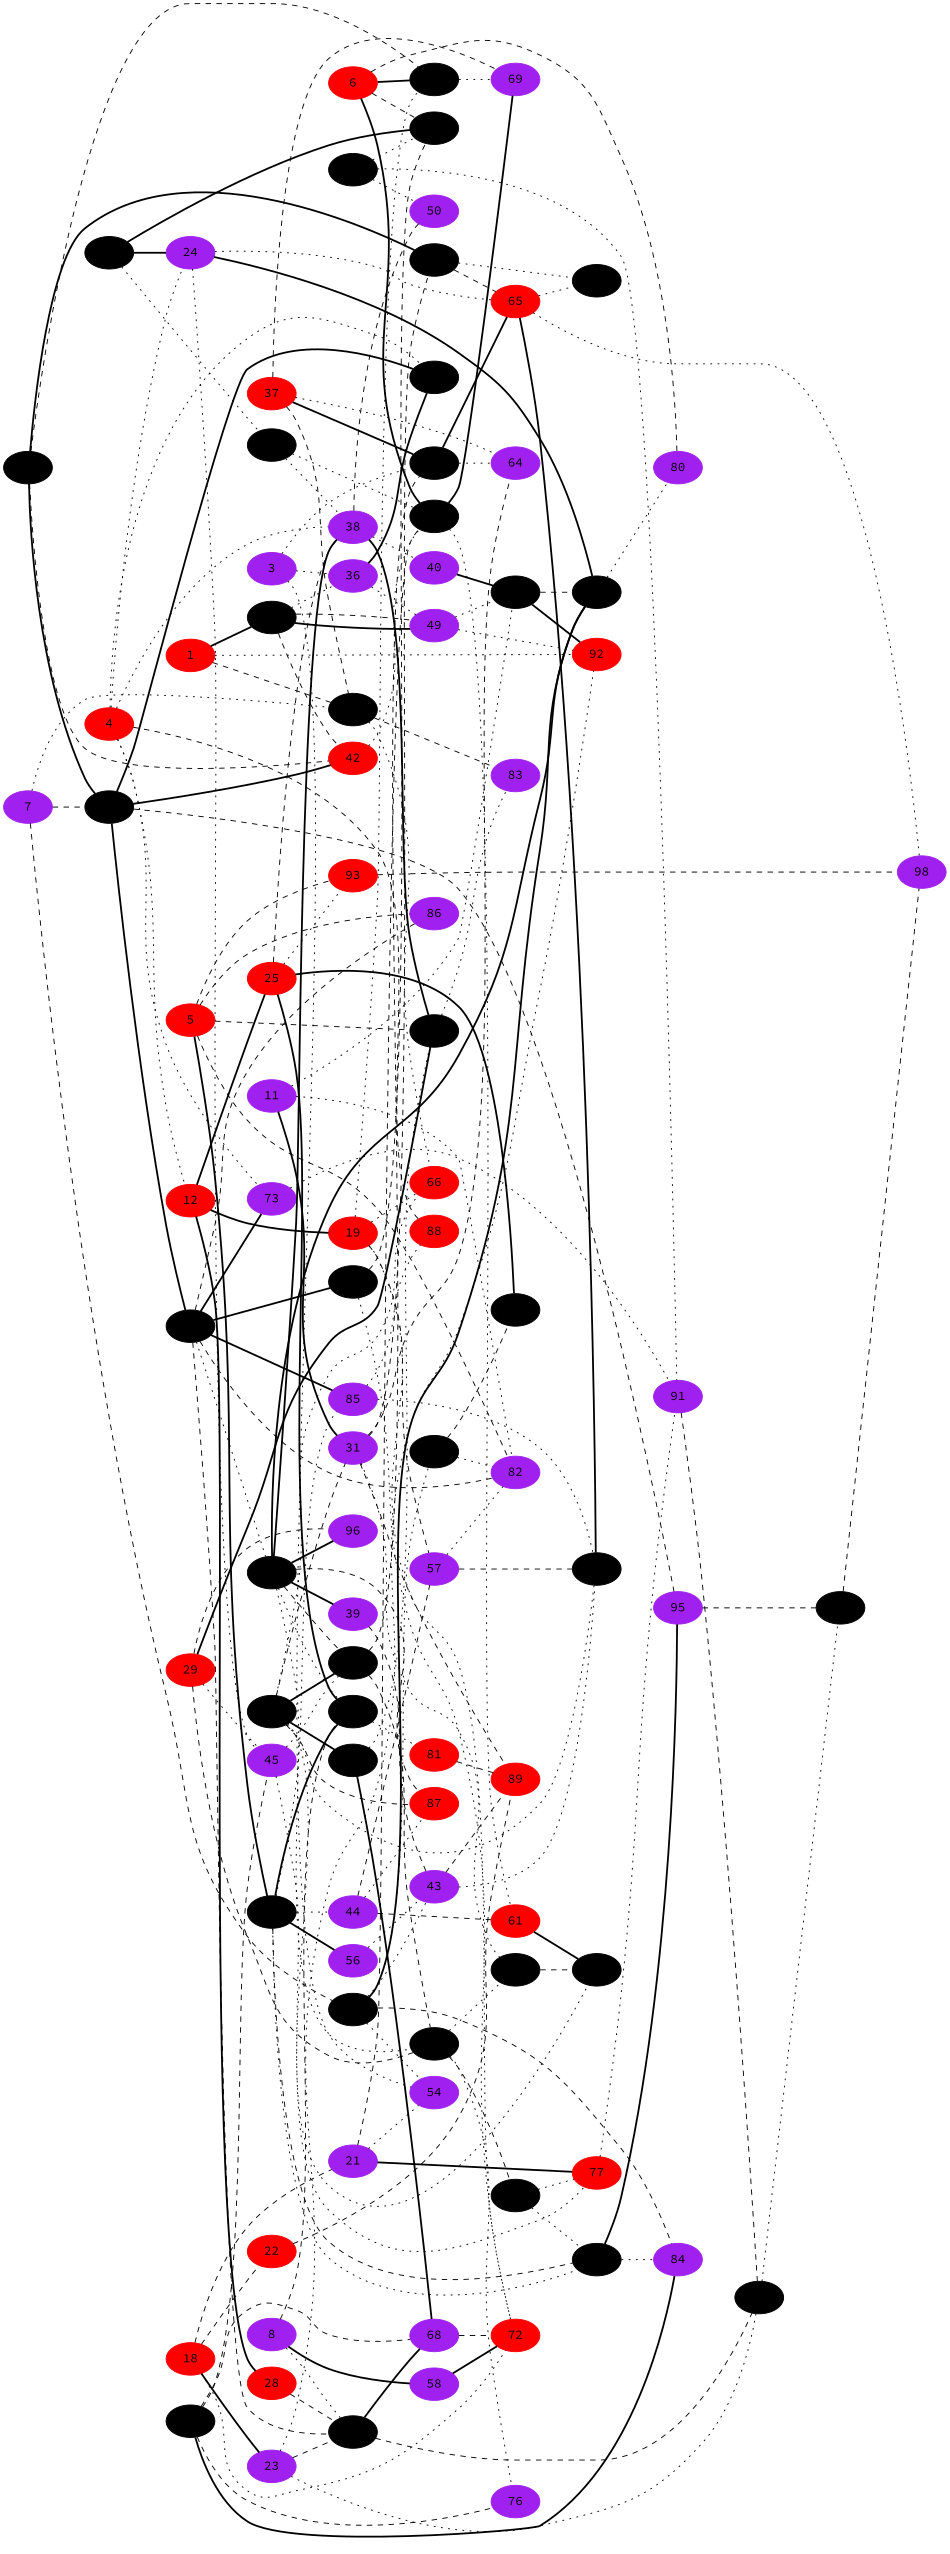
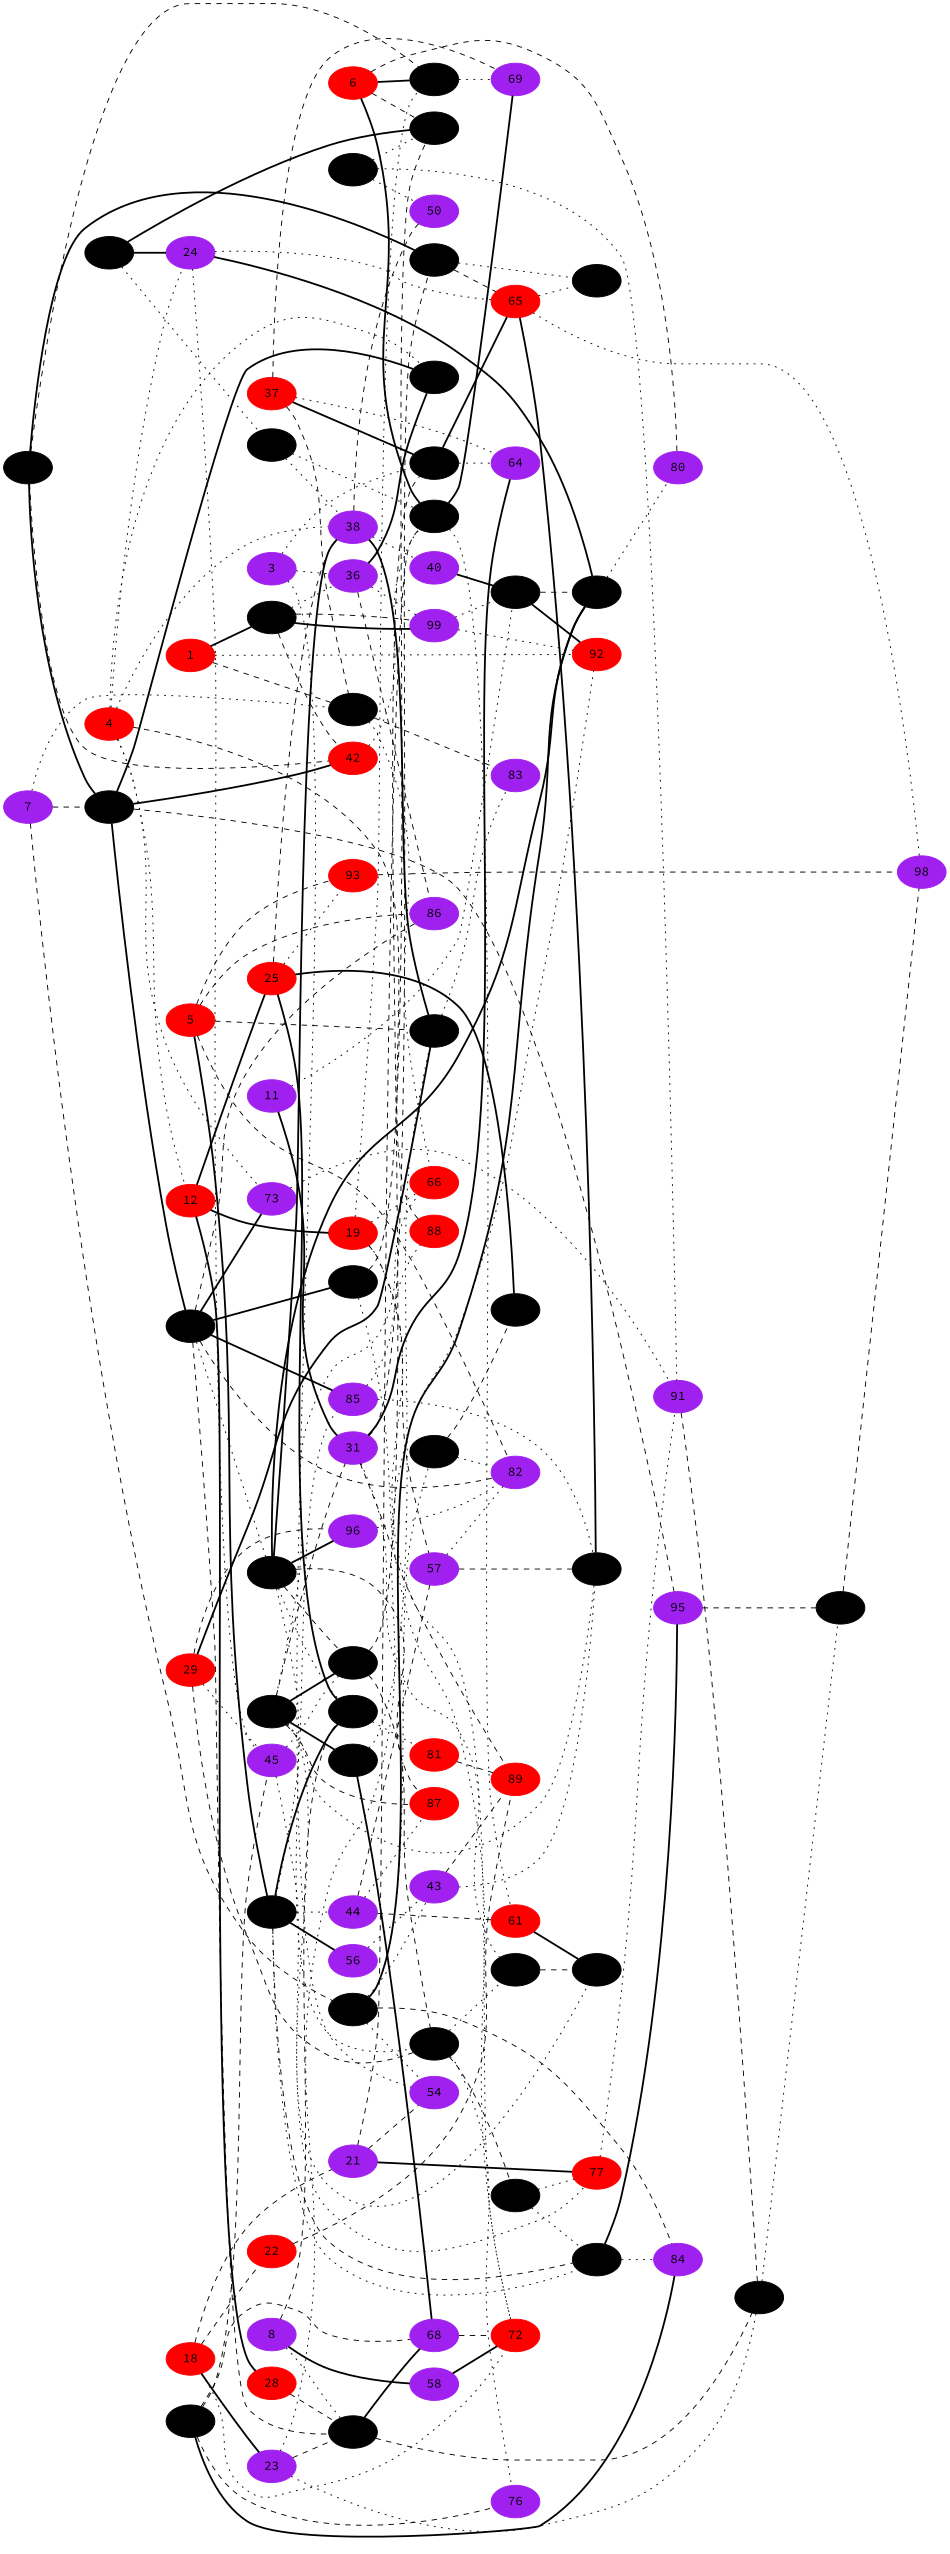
node "49": label "49" -> "99"
edge "36" -- "86": added
edge "64" -- "31": style dashed -> bold
edge "11" -- "82": now "96" -- "82"
node "39": removed
edge "54" -- "21": style dotted -> dashed
